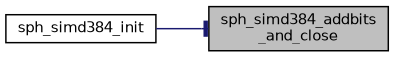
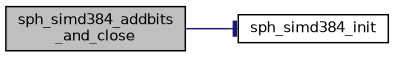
edge "sph_simd384_init" -> "sph_simd384_addbits _and_close": reversed
